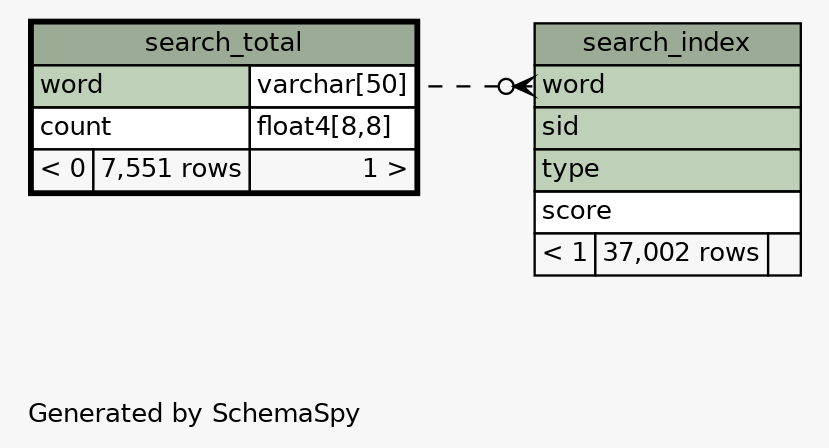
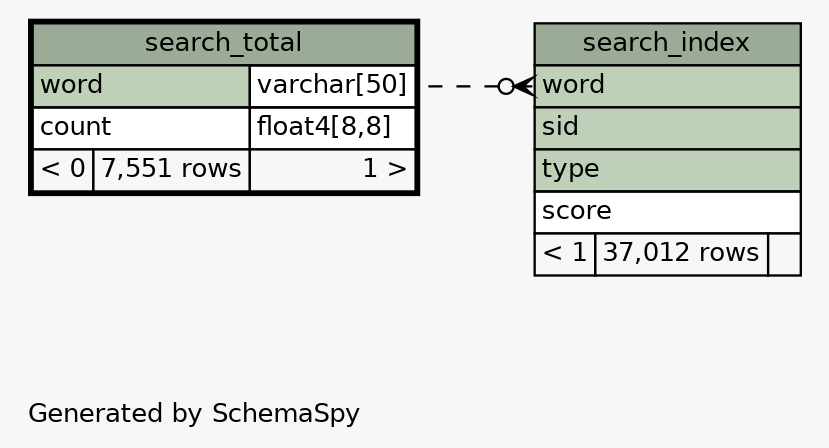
node "search_index": text "37,002 rows" -> "37,012 rows"
